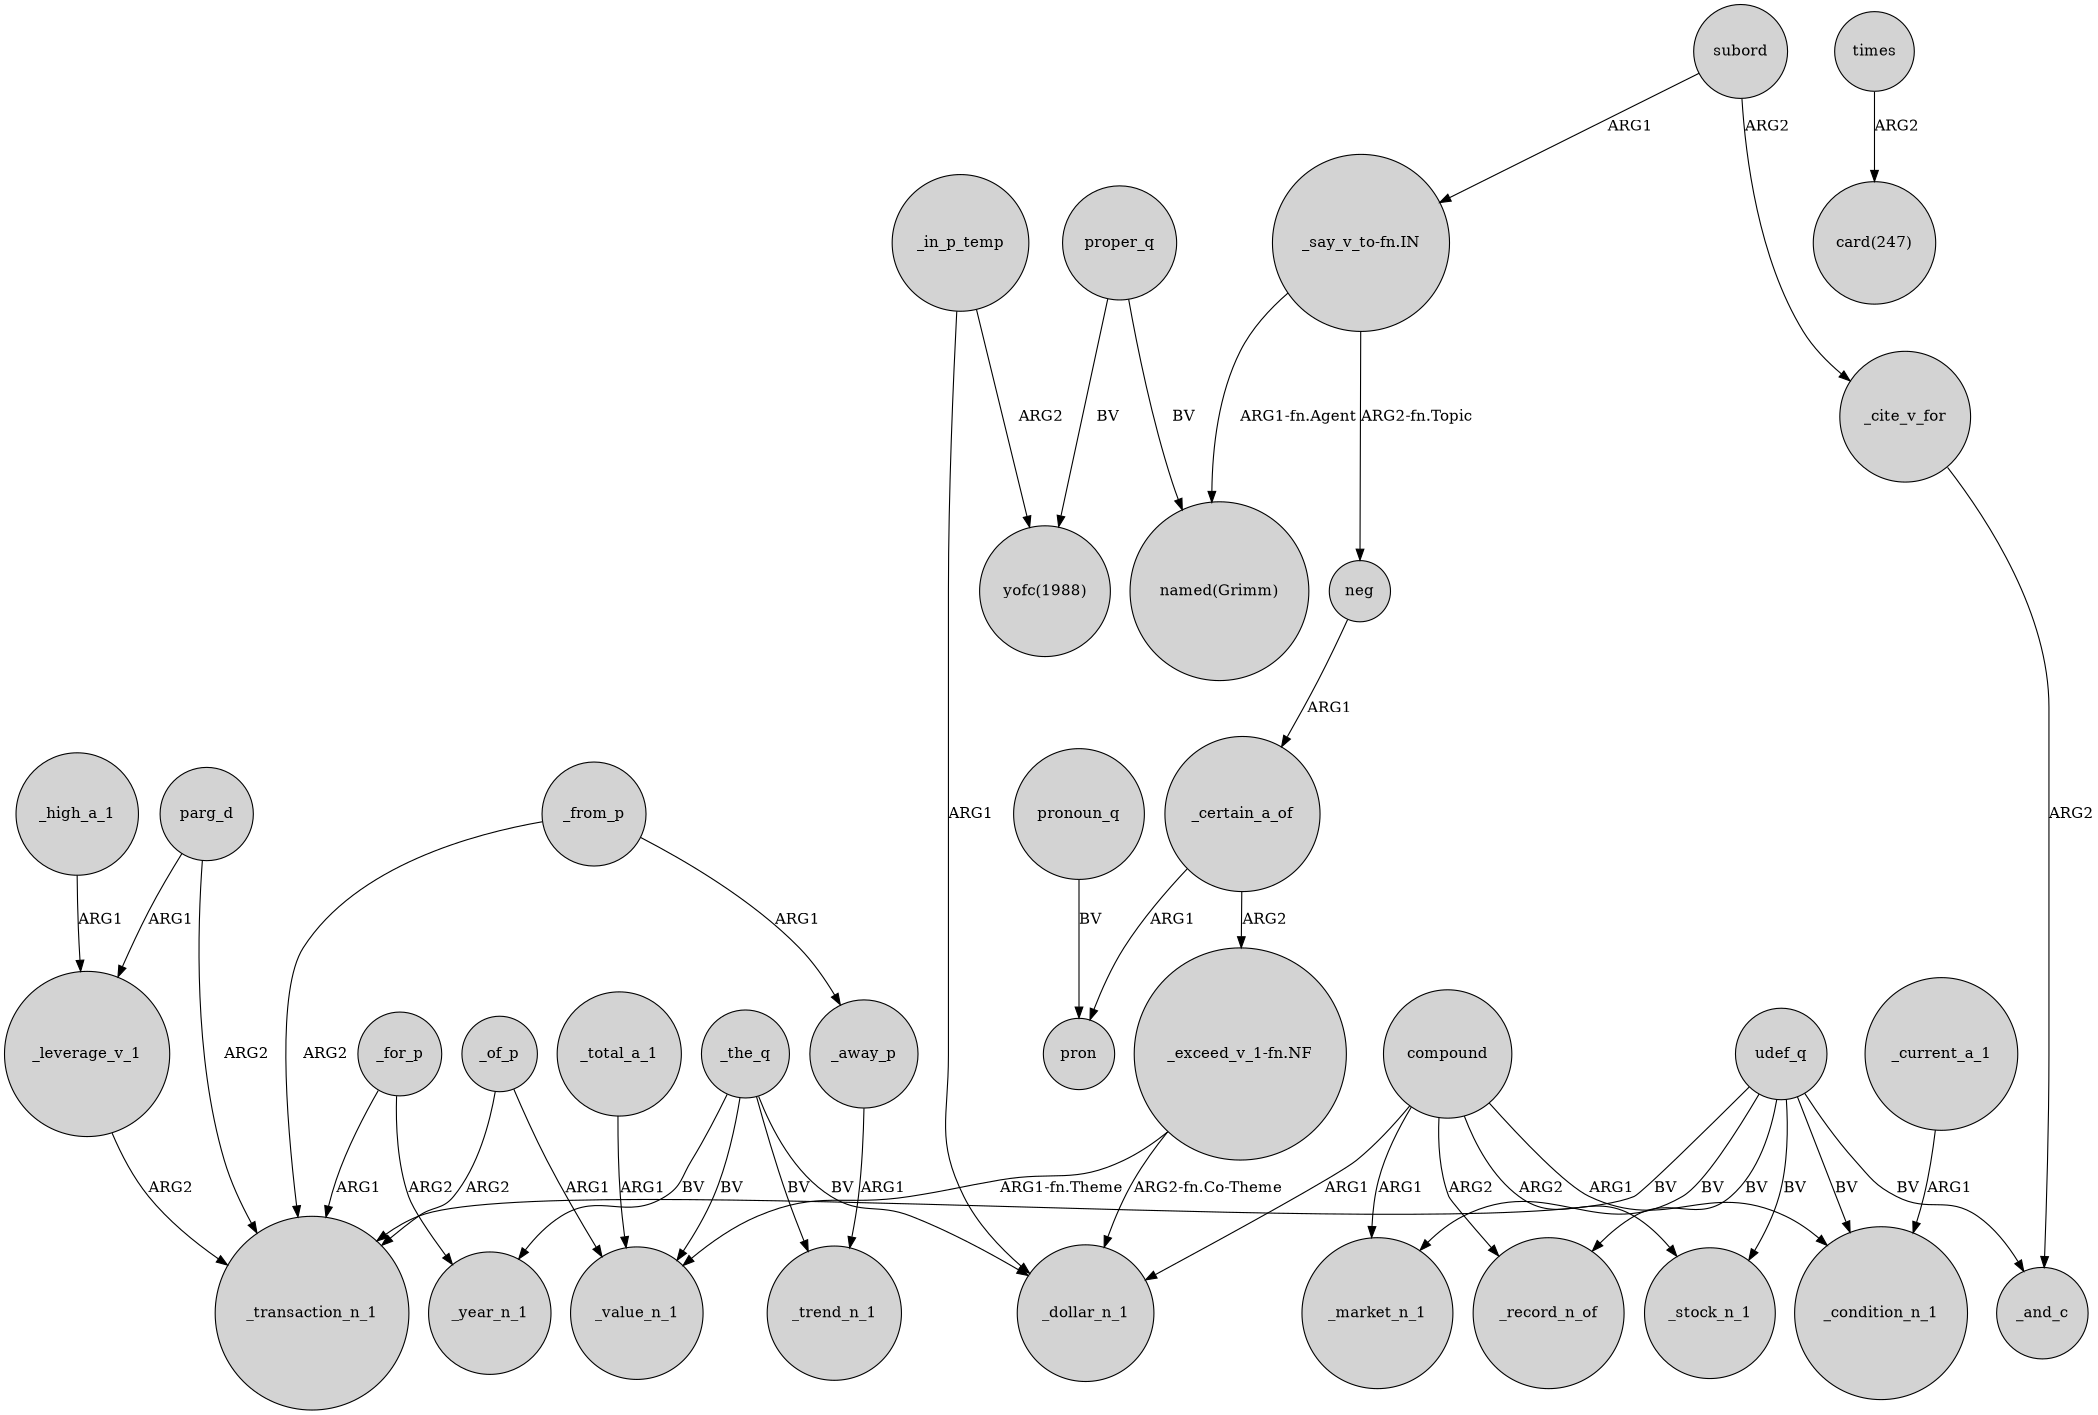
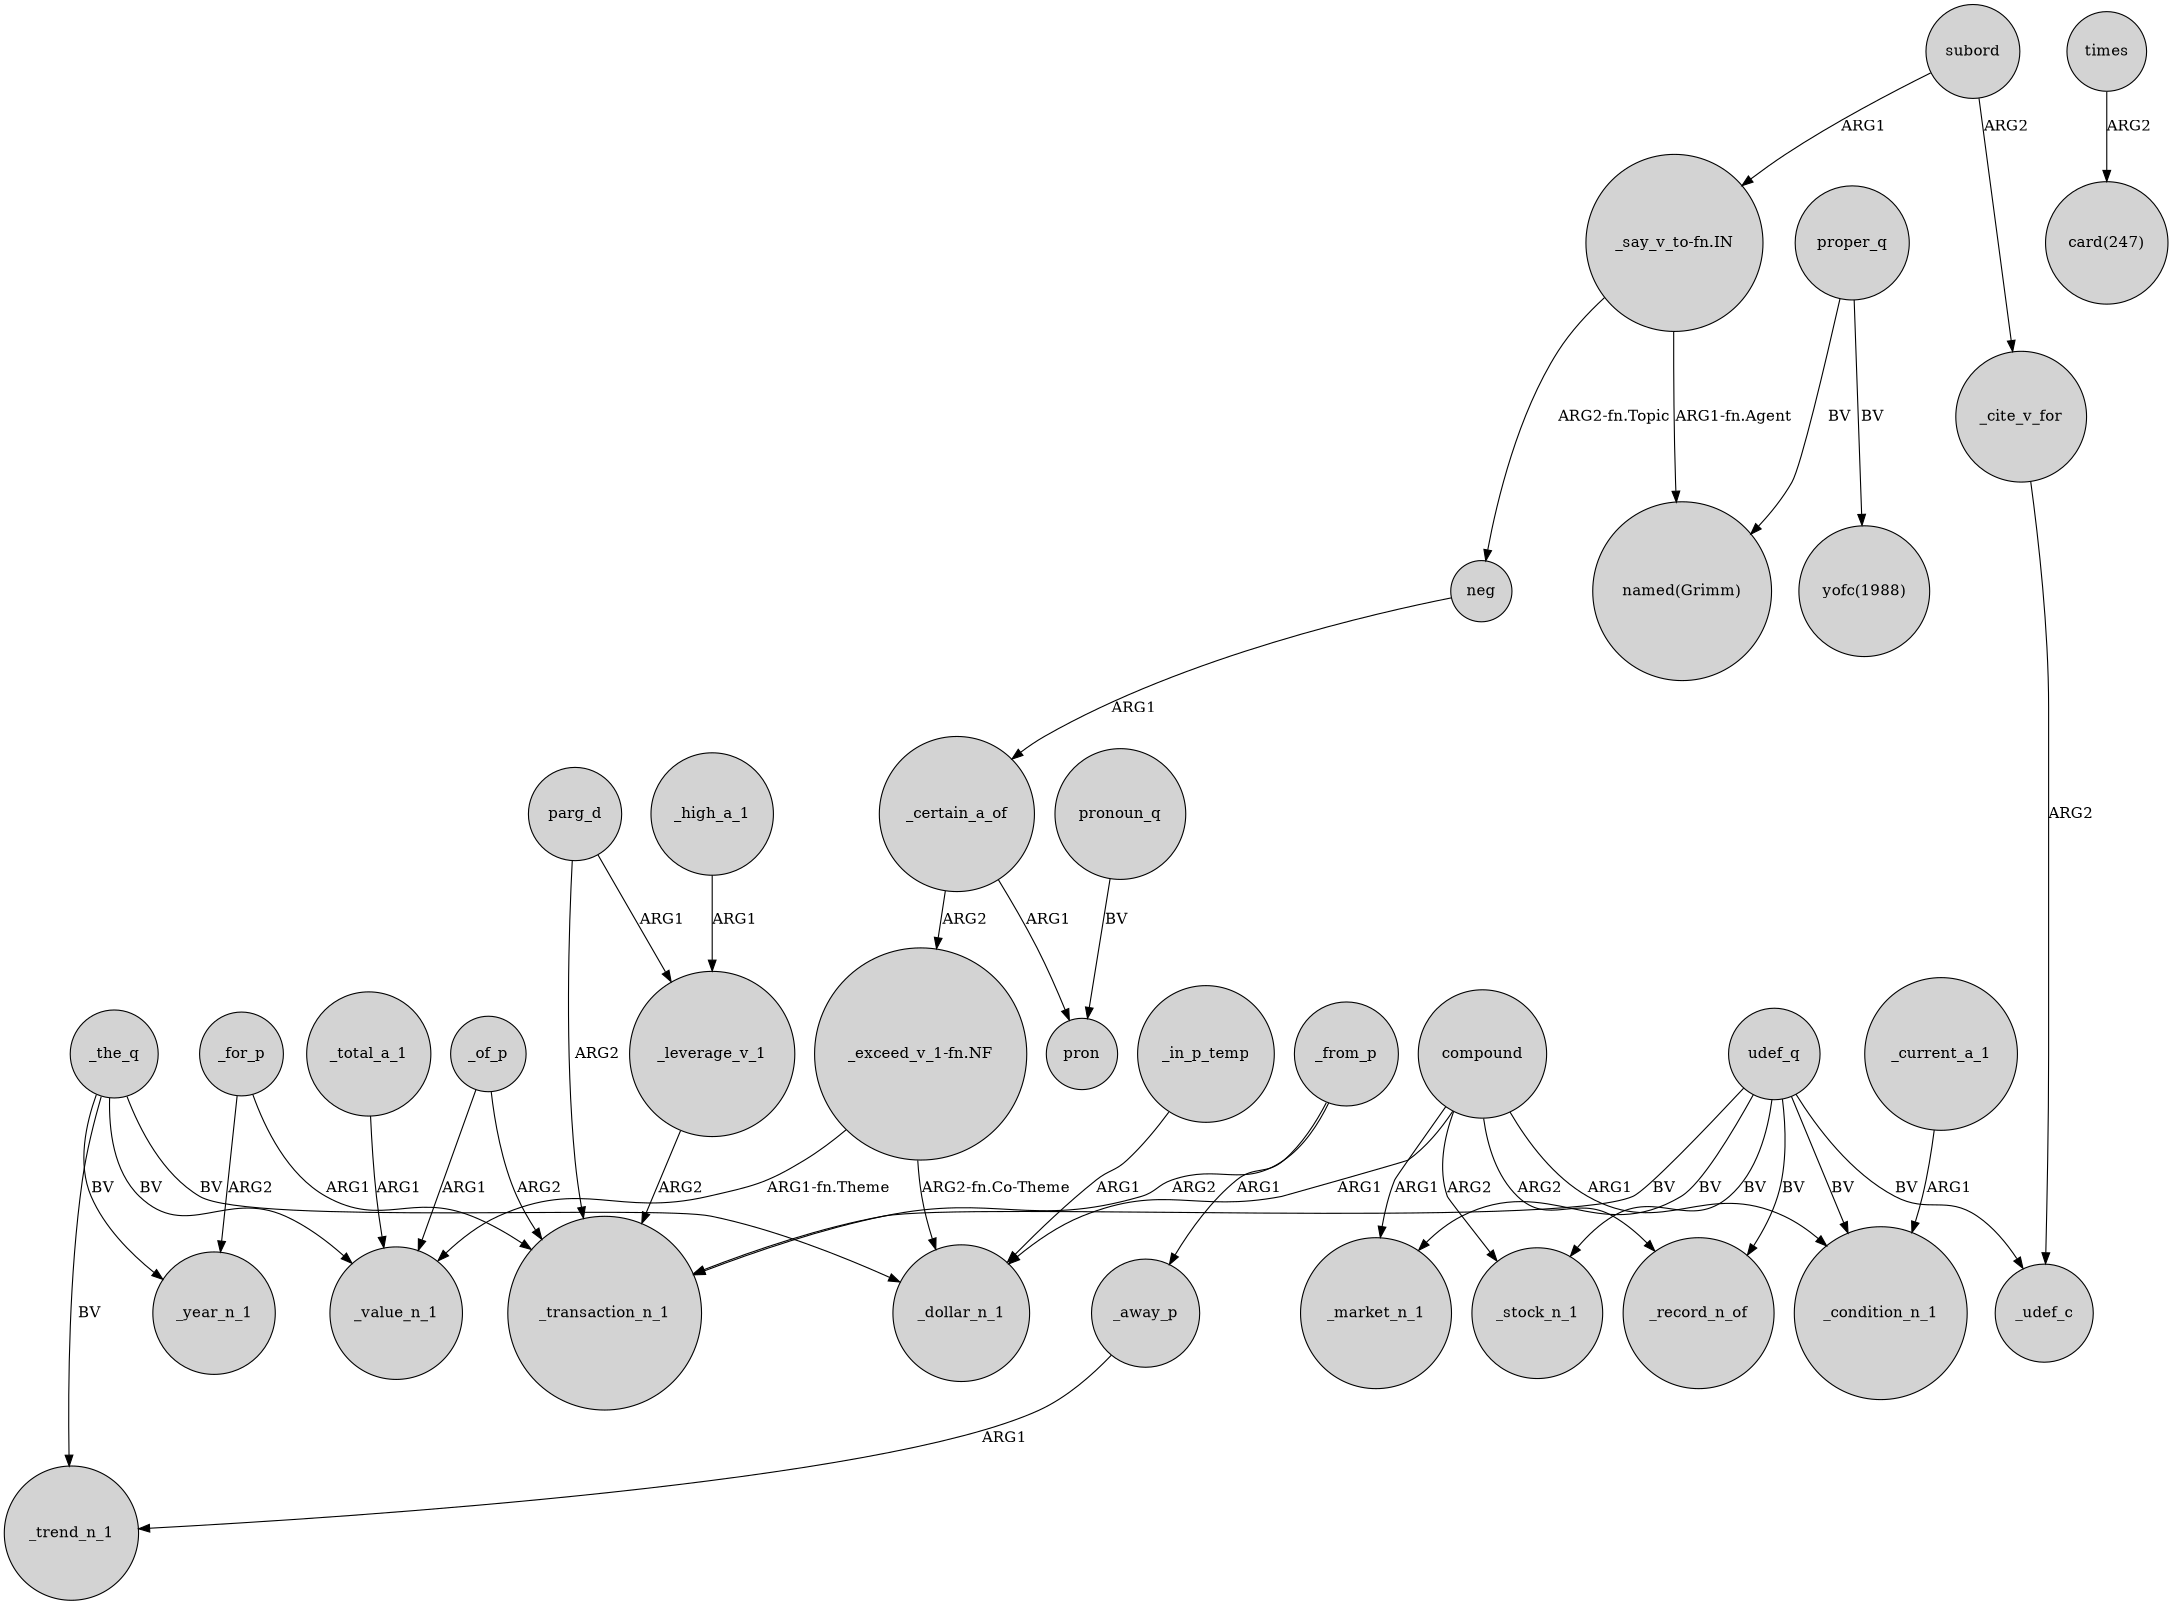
edge "_in_p_temp" -> "yofc(1988)": removed, label "ARG2"
node "_and_c": label "_and_c" -> "_udef_c"
